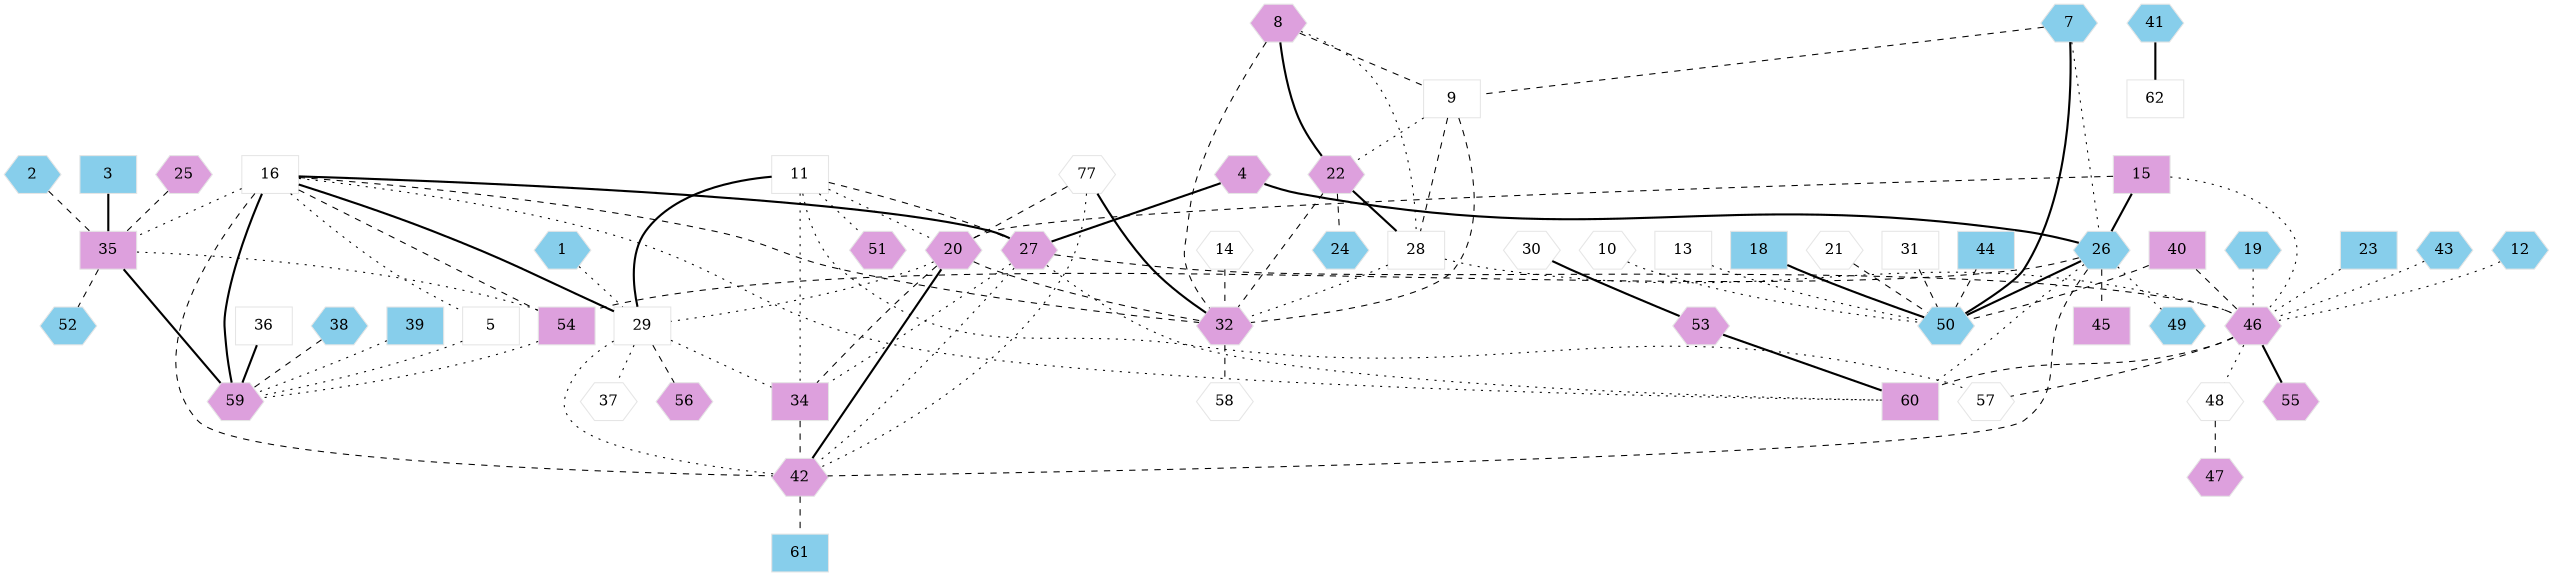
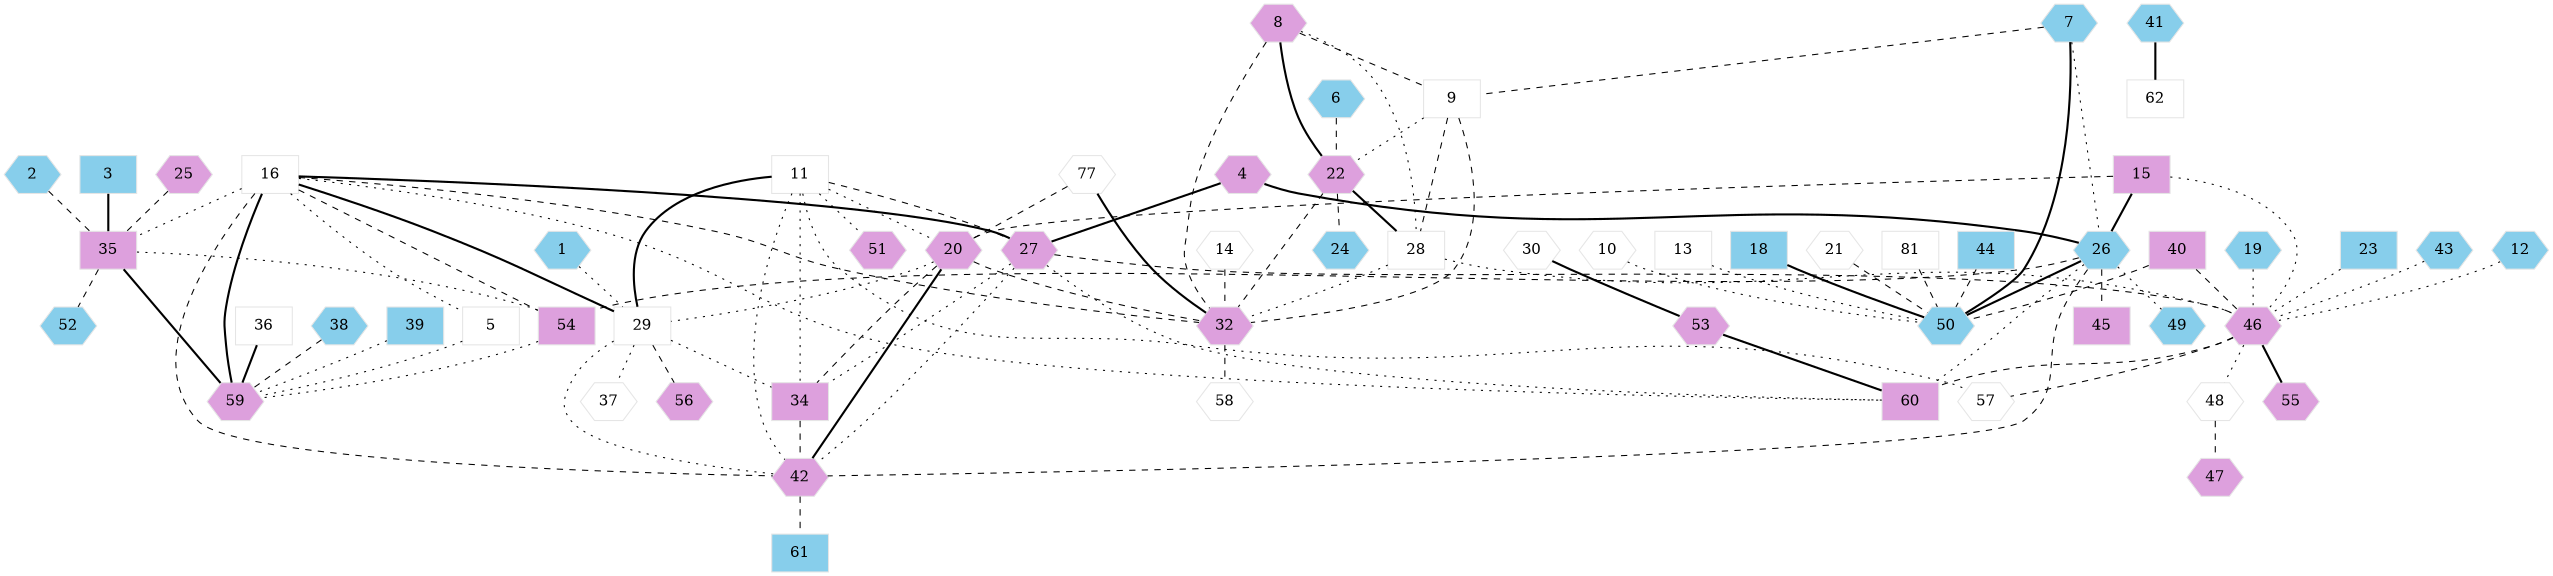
node "6": added
node "31": label "31" -> "81"
edge "77" -- "42": now "11" -- "42"
